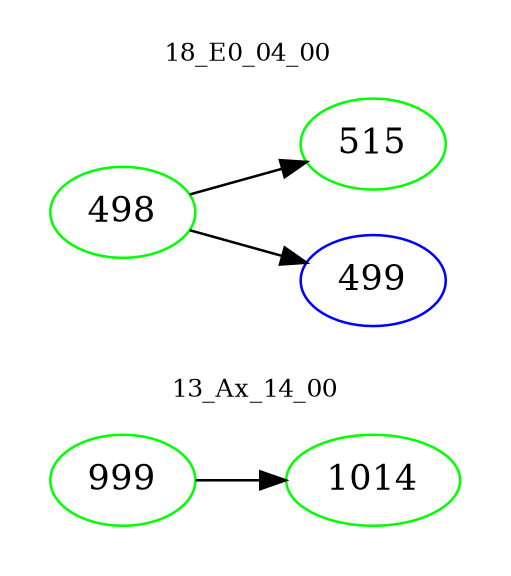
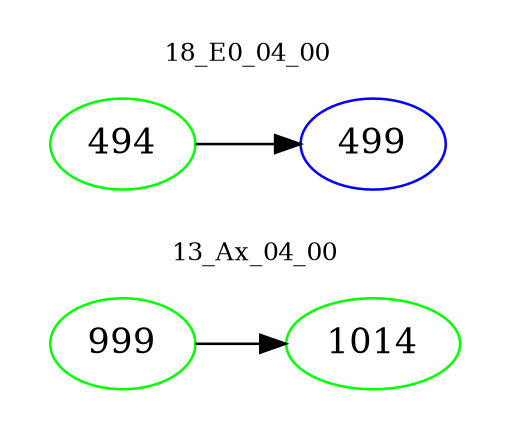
node "515": removed
node "498": label "498" -> "494"
cluster "13_Ax_14_00": label "13_Ax_14_00" -> "13_Ax_04_00"
